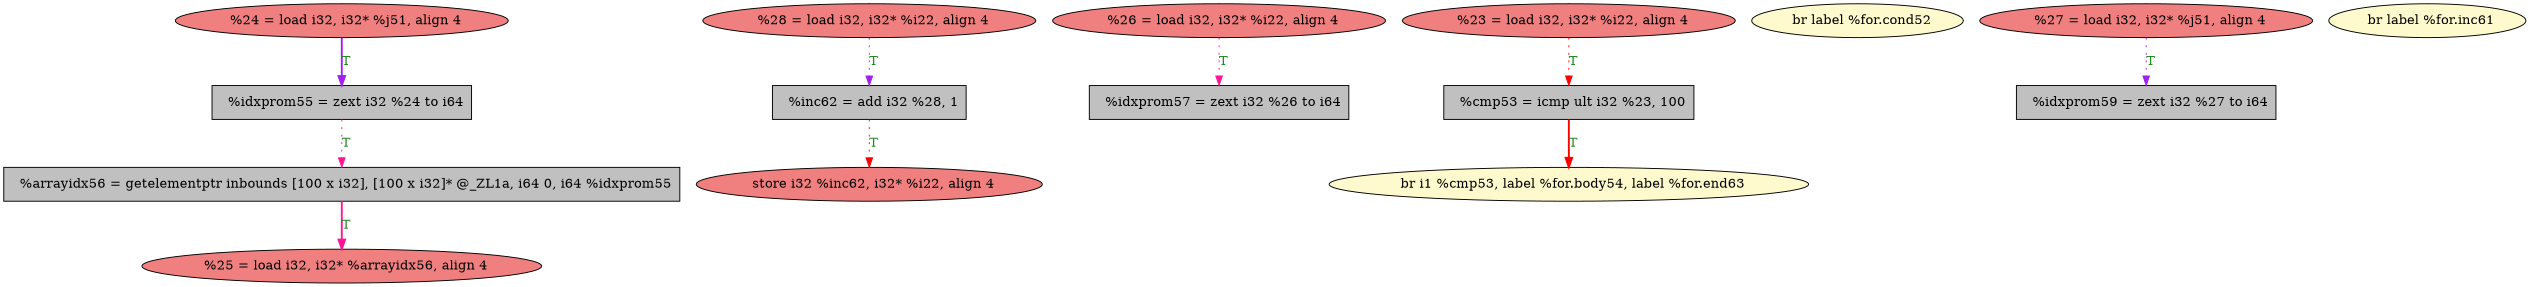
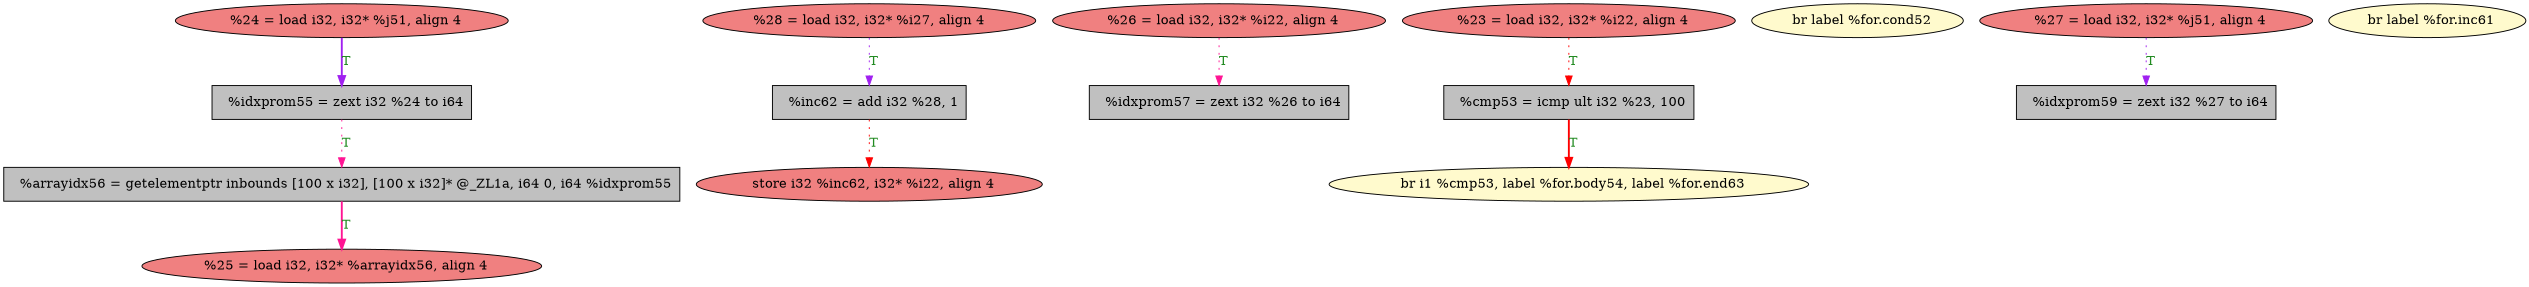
node "%28 = load i32, i32* %i22, align 4": label "%28 = load i32, i32* %i22, align 4" -> "%28 = load i32, i32* %i27, align 4"
